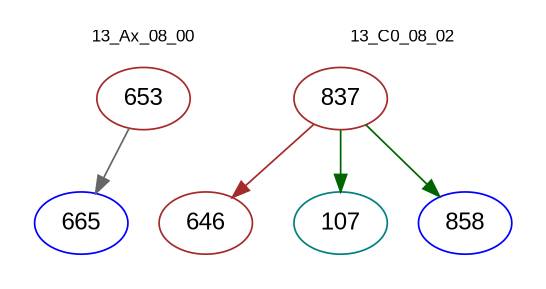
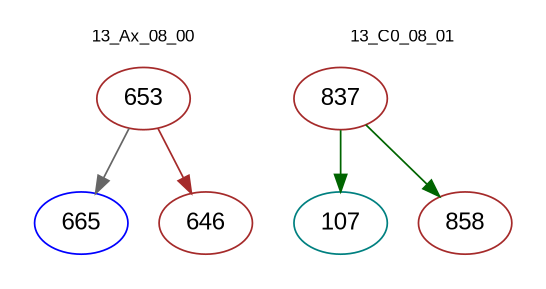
cluster "13_C0_08_02": label "13_C0_08_02" -> "13_C0_08_01"
edge "837" -> "646": now "653" -> "646"
node "858": color blue -> brown
